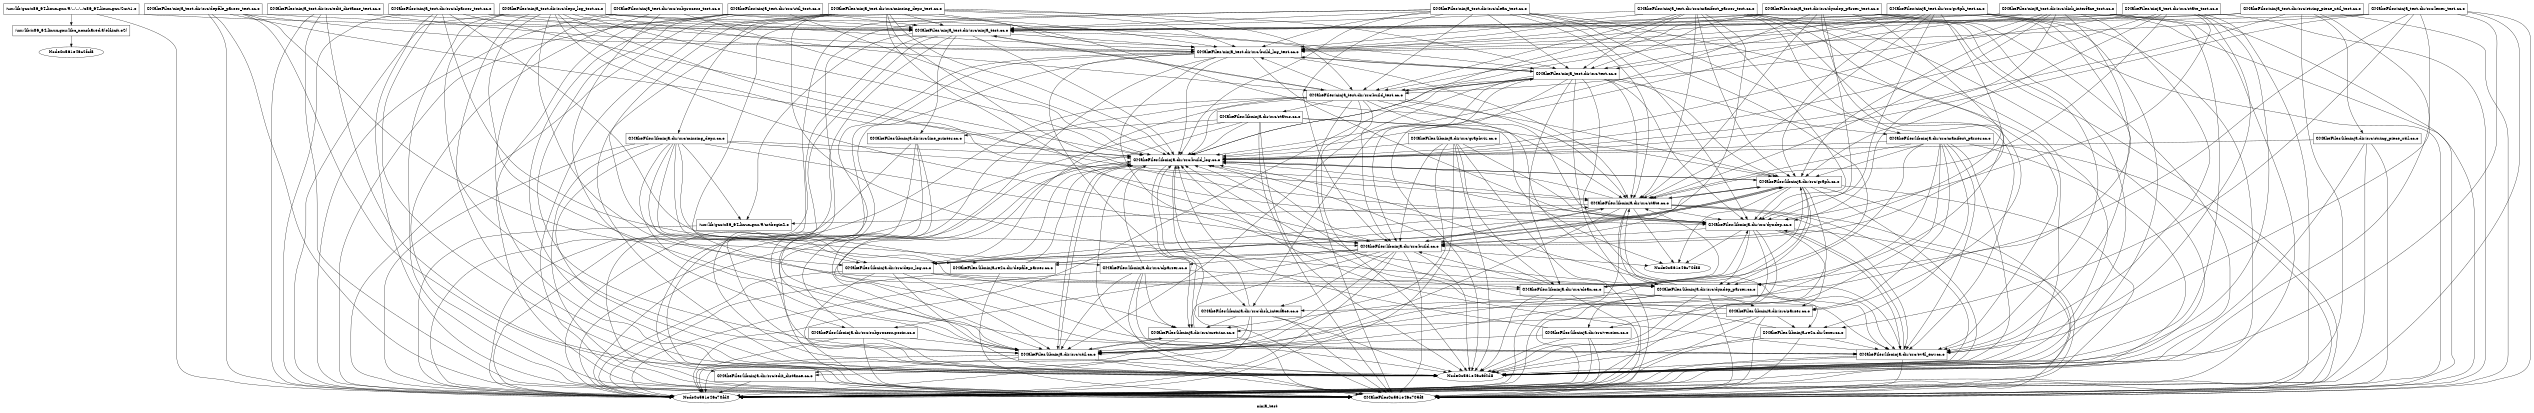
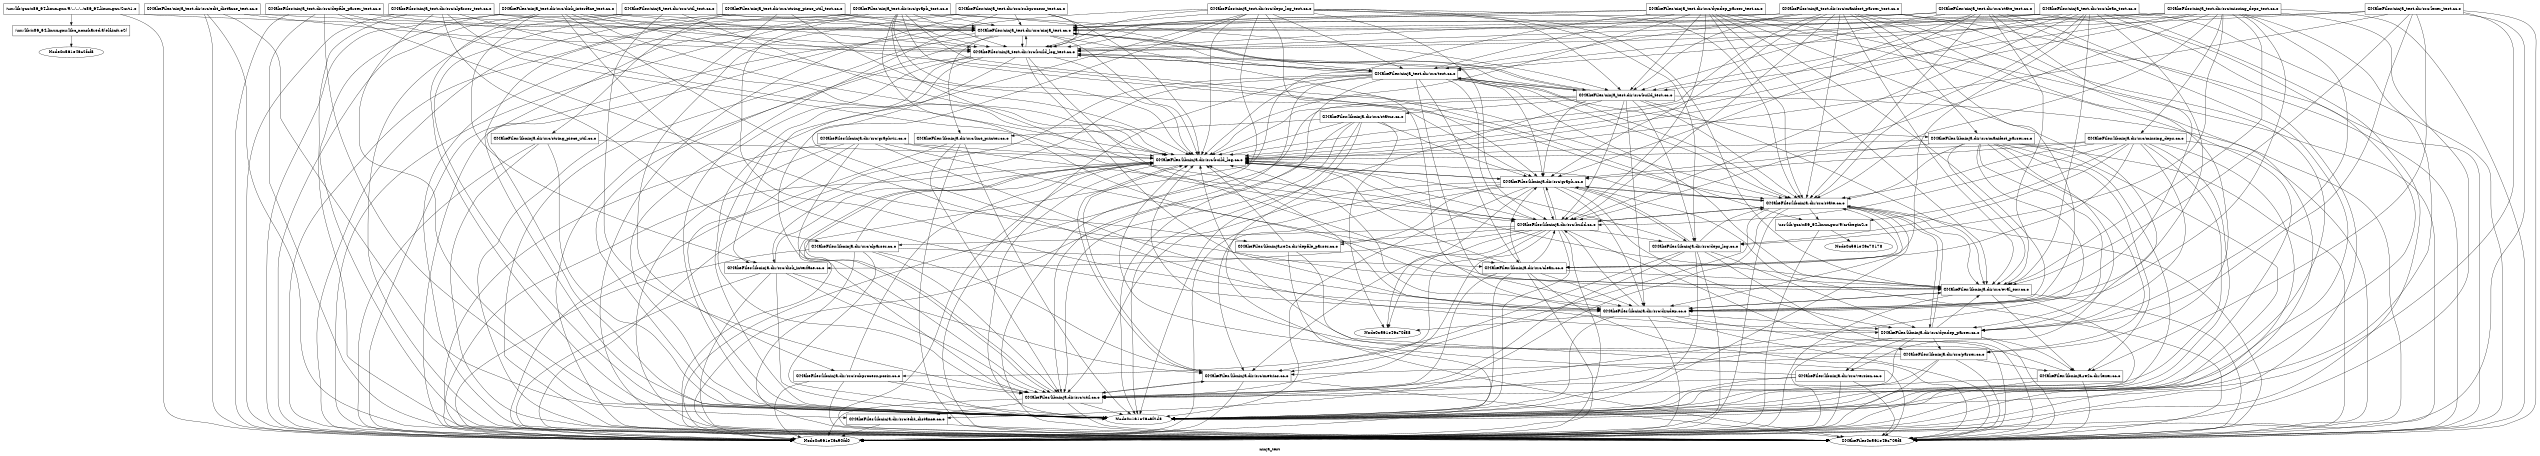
edge "CMakeFiles/ninja_test.dir/src/disk_interface_test.cc.o" -> "CMakeFiles/ninja_test.dir/src/test.cc.o": removed
edge "CMakeFiles/ninja_test.dir/src/build_log_test.cc.o" -> "CMakeFiles/ninja_test.dir/src/ninja_test.cc.o": added
edge "CMakeFiles/ninja_test.dir/src/build_test.cc.o" -> "CMakeFiles/libninja.dir/src/util.cc.o": now "CMakeFiles/libninja.dir/src/clean.cc.o" -> "CMakeFiles/libninja.dir/src/util.cc.o"
edge "CMakeFiles/libninja.dir/src/state.cc.o" -> "Node0x561e46c70f88": now "CMakeFiles/libninja.dir/src/state.cc.o" -> "CMakeFiles/libninja.dir/src/metrics.cc.o"
edge "CMakeFiles/libninja.dir/src/missing_deps.cc.o" -> "CMakeFiles/libninja-re2c.dir/depfile_parser.cc.o": now "CMakeFiles/libninja.dir/src/missing_deps.cc.o" -> "CMakeFiles/libninja.dir/src/graph.cc.o"
node "Node0x561e46c70178": added
edge "CMakeFiles/libninja-re2c.dir/lexer.cc.o" -> "CMakeFiles/libninja.dir/src/eval_env.cc.o": reversed
node "Node0x561e46c6f2d8": label "Node0x561e46c6f2d8" -> "Node0x161e46c6f2d8"
node "Node0x561e46c70fd0": label "Node0x561e46c70fd0" -> "Node0x561e46c90fd0"
